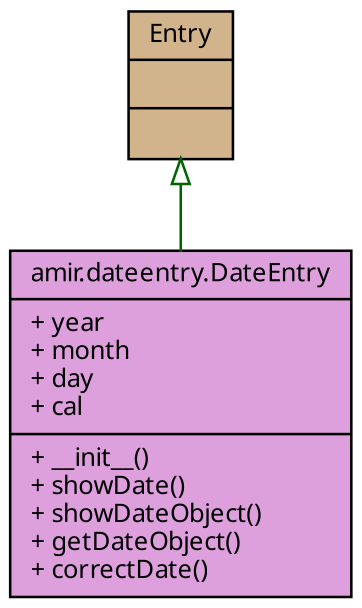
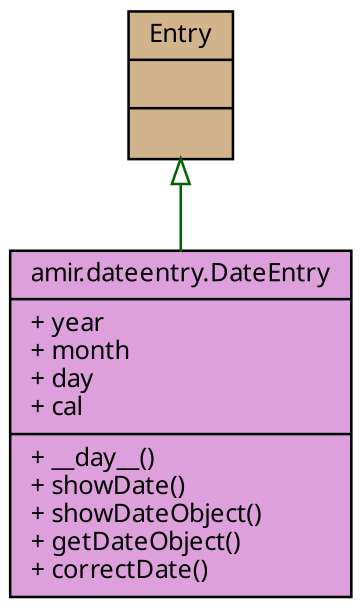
node "amir.dateentry.DateEntry": text "+ __init__()" -> "+ __day__()"
